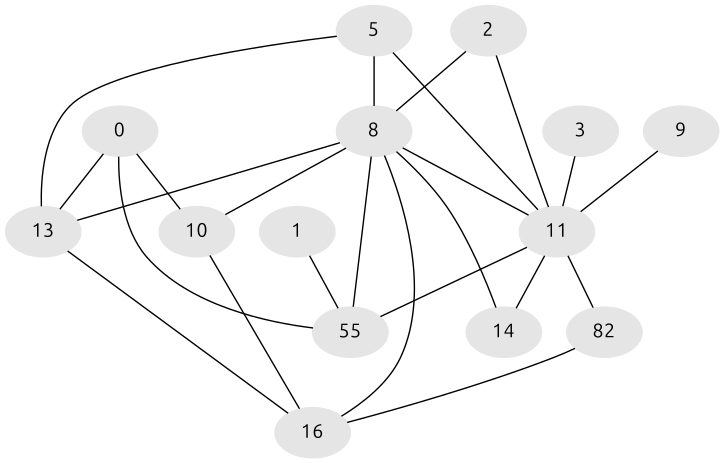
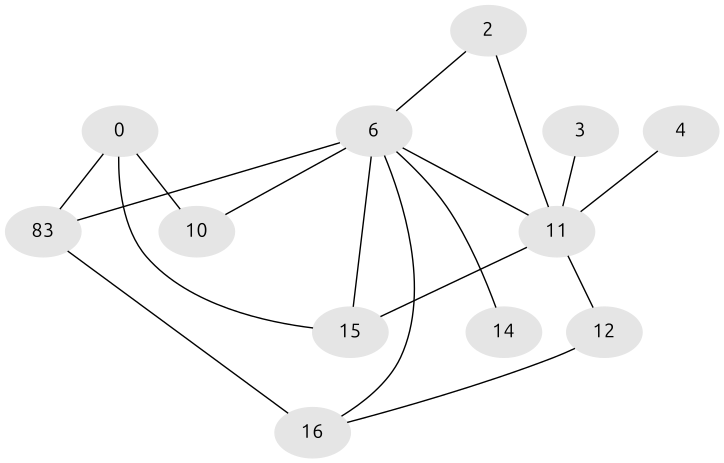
node "5": removed
node "8": label "8" -> "6"
node "9": label "9" -> "4"
node "13": label "13" -> "83"
node "1": removed
edge "11" -- "14": removed
edge "10" -- "16": removed
node "55": label "55" -> "15"
node "82": label "82" -> "12"
